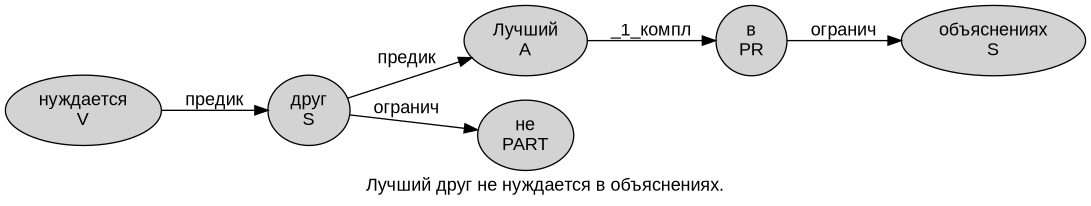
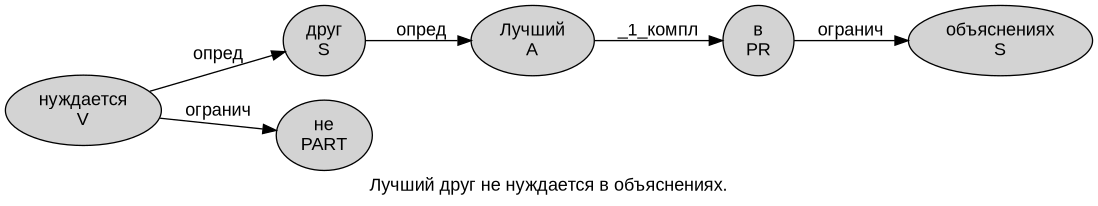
edge "друг S" -> "Лучший A": label "предик" -> "опред"
edge "нуждается V" -> "друг S": label "предик" -> "опред"
edge "друг S" -> "не PART": now "нуждается V" -> "не PART"
